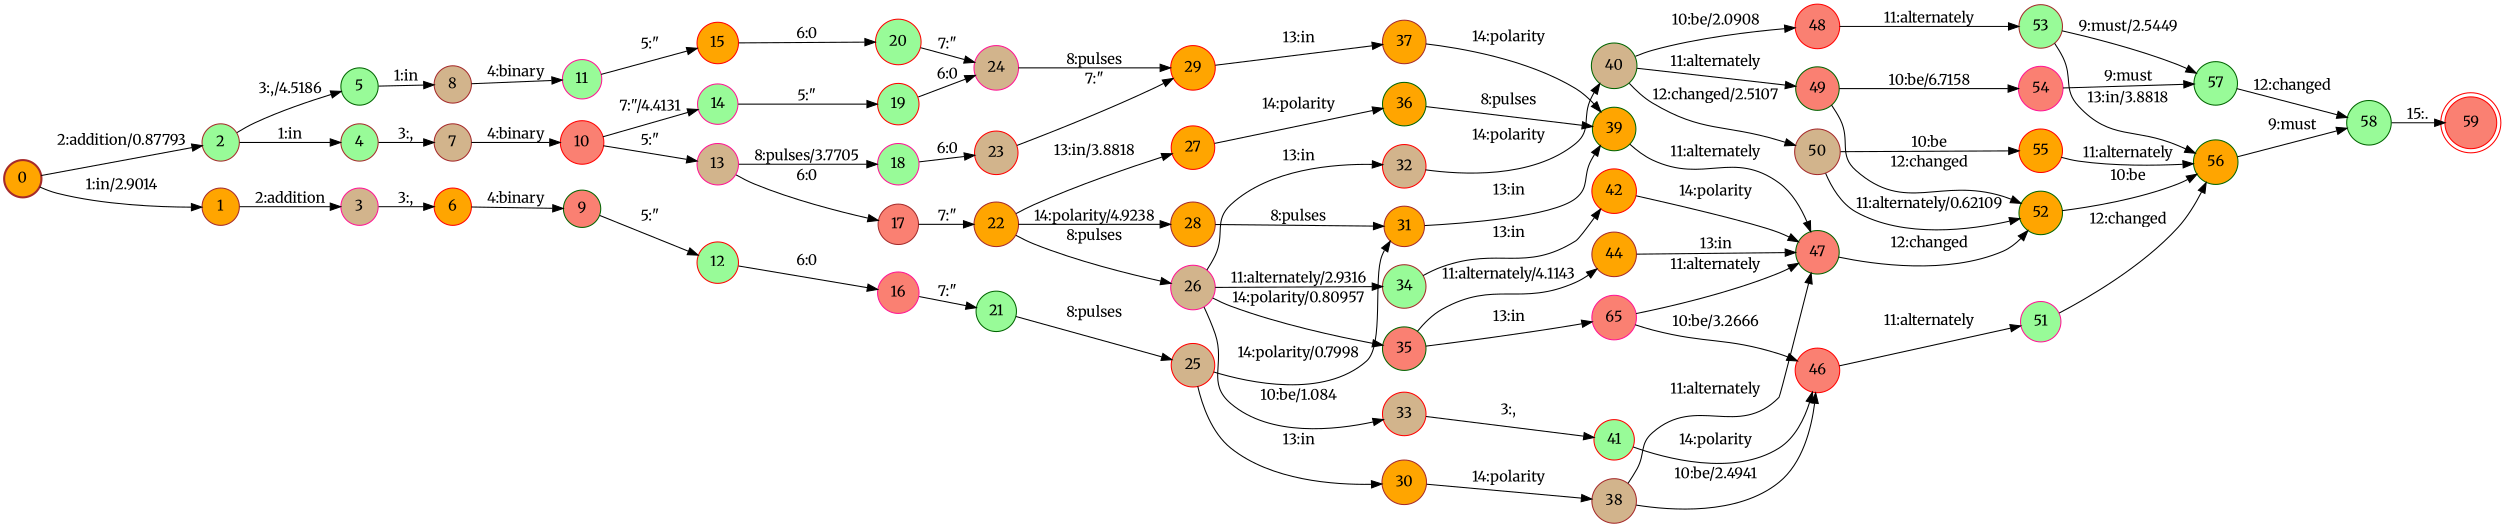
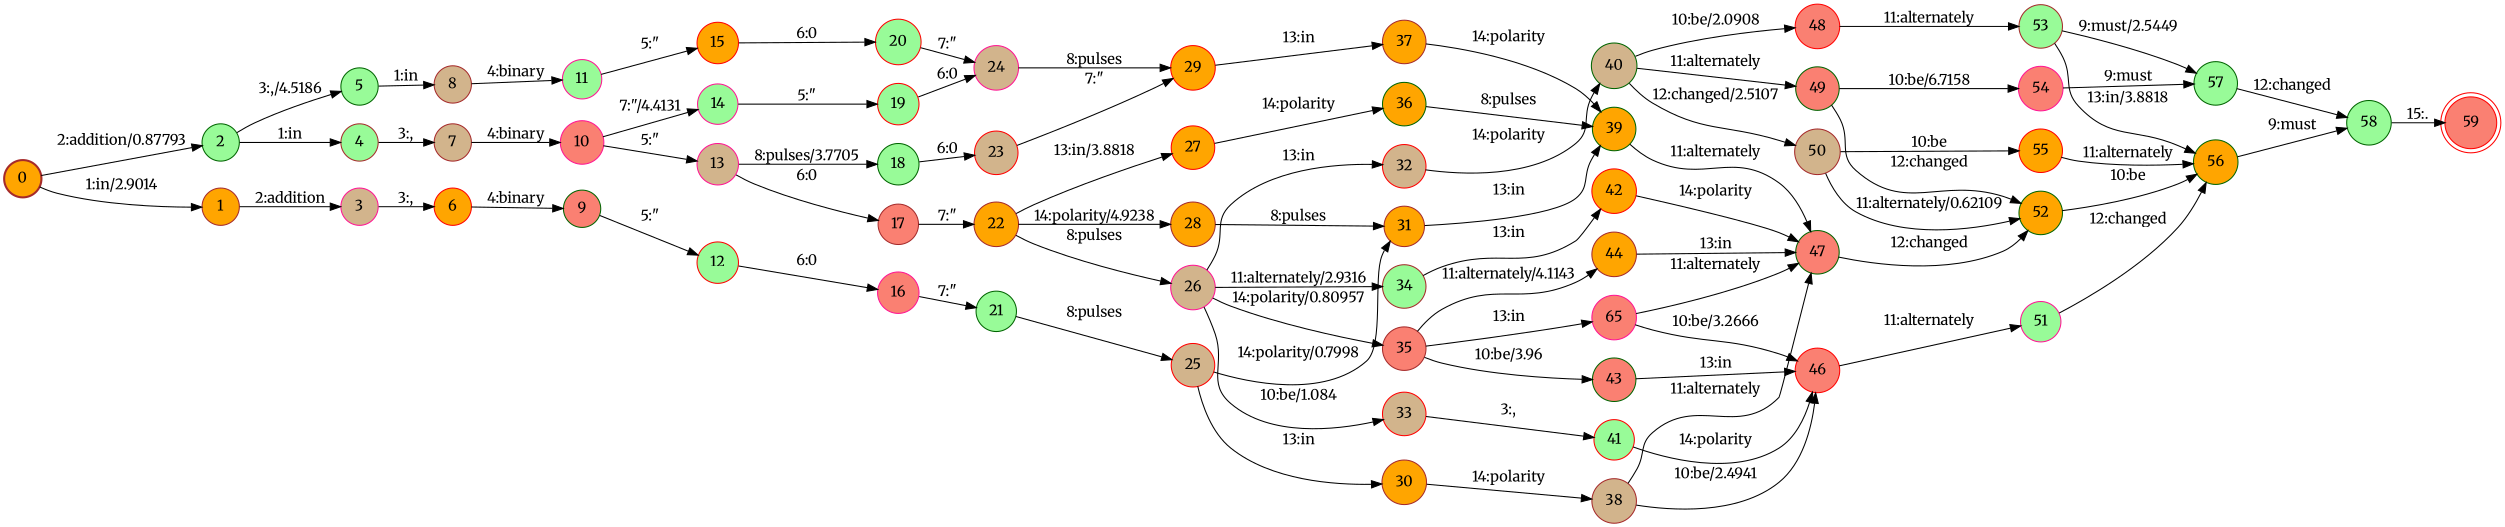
node "2": color brown -> darkgreen
node "10": color red -> deeppink
node "18": color deeppink -> darkgreen
node "35": color darkgreen -> brown
node "43": added
